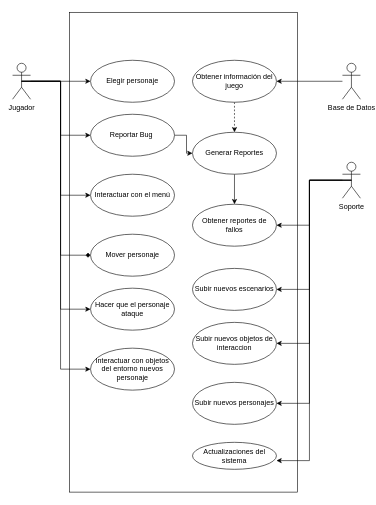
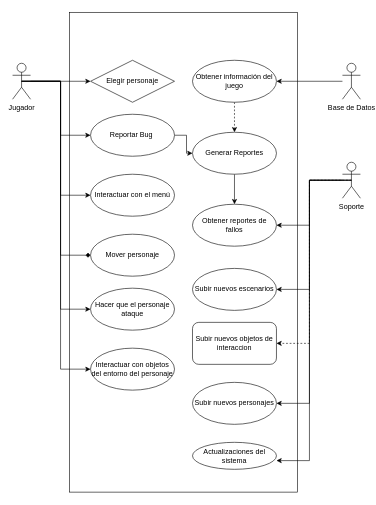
node "Elegir personaje": shape ellipse -> diamond
node "Subir nuevos objetos de interaccion": shape ellipse -> rounded rectangle
edge "Soporte" -> "Subir nuevos objetos de interaccion": style solid -> dashed
node "Interactuar con objetos del entorno nuevos personaje": label "Interactuar con objetos del entorno nuevos personaje" -> "Interactuar con objetos del entorno del personaje"
